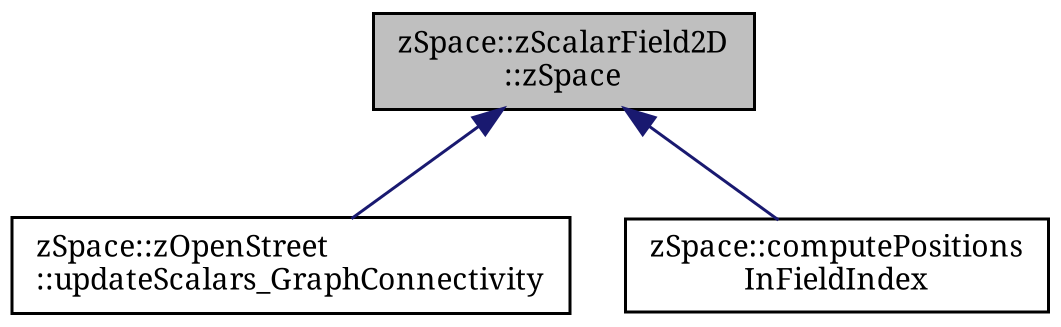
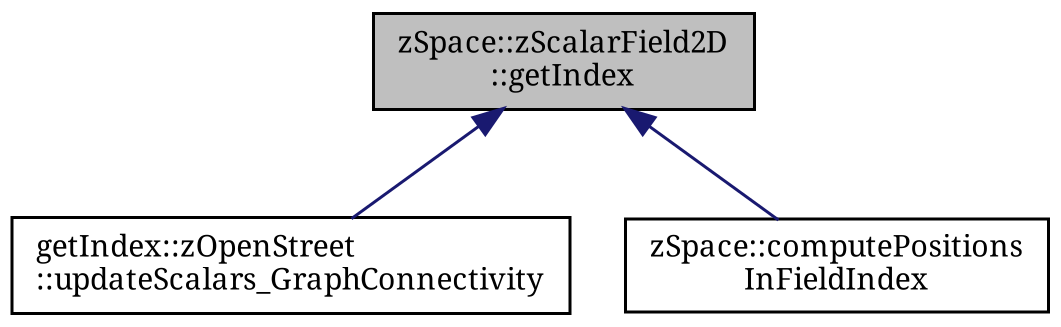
node "zSpace::zScalarField2D ::zSpace": label "zSpace::zScalarField2D ::zSpace" -> "zSpace::zScalarField2D ::getIndex"
node "zSpace::zOpenStreet ::updateScalars_GraphConnectivity": label "zSpace::zOpenStreet ::updateScalars_GraphConnectivity" -> "getIndex::zOpenStreet ::updateScalars_GraphConnectivity"
